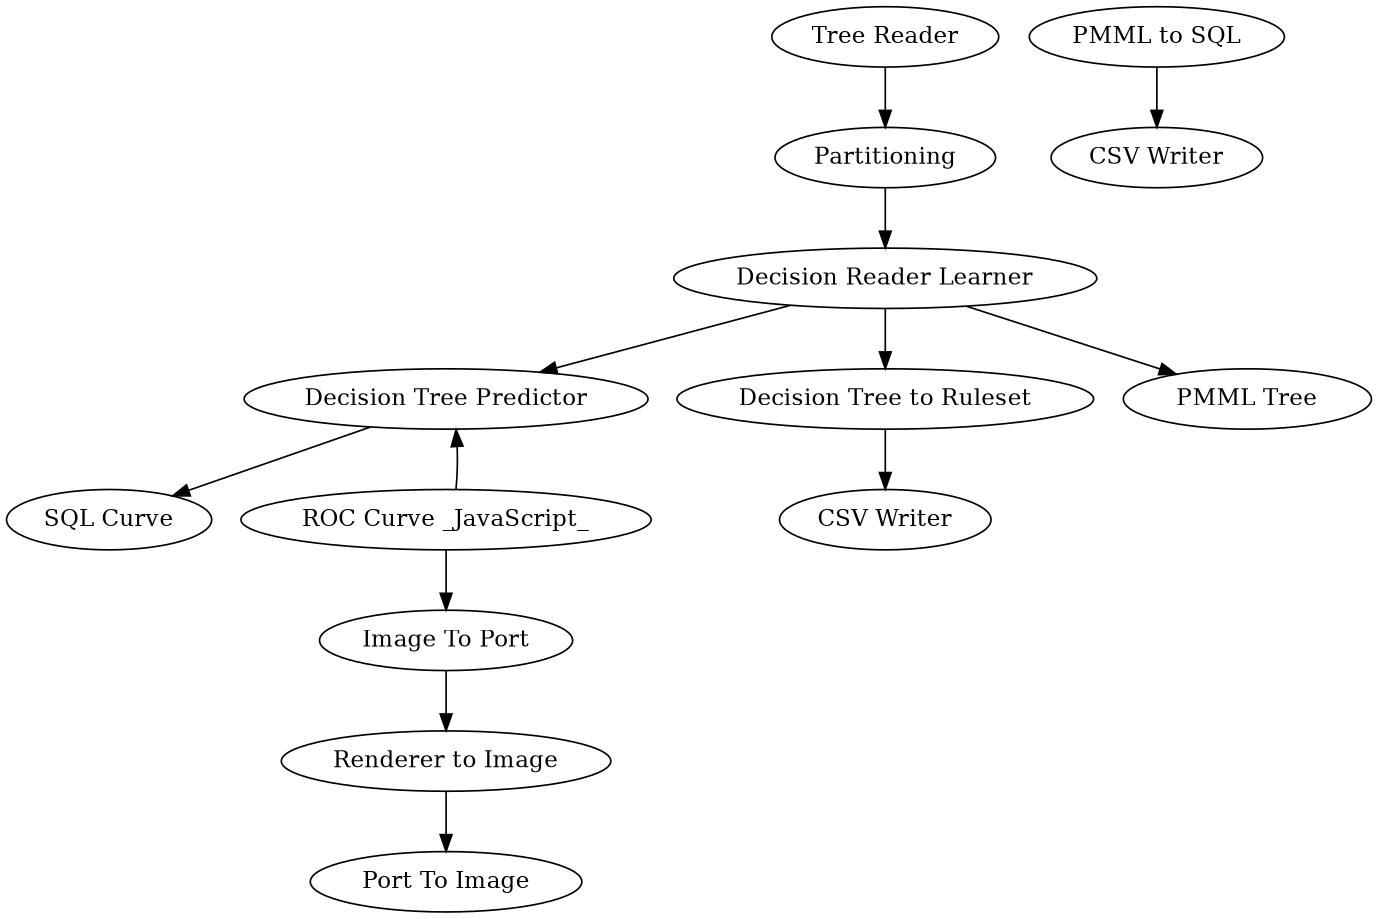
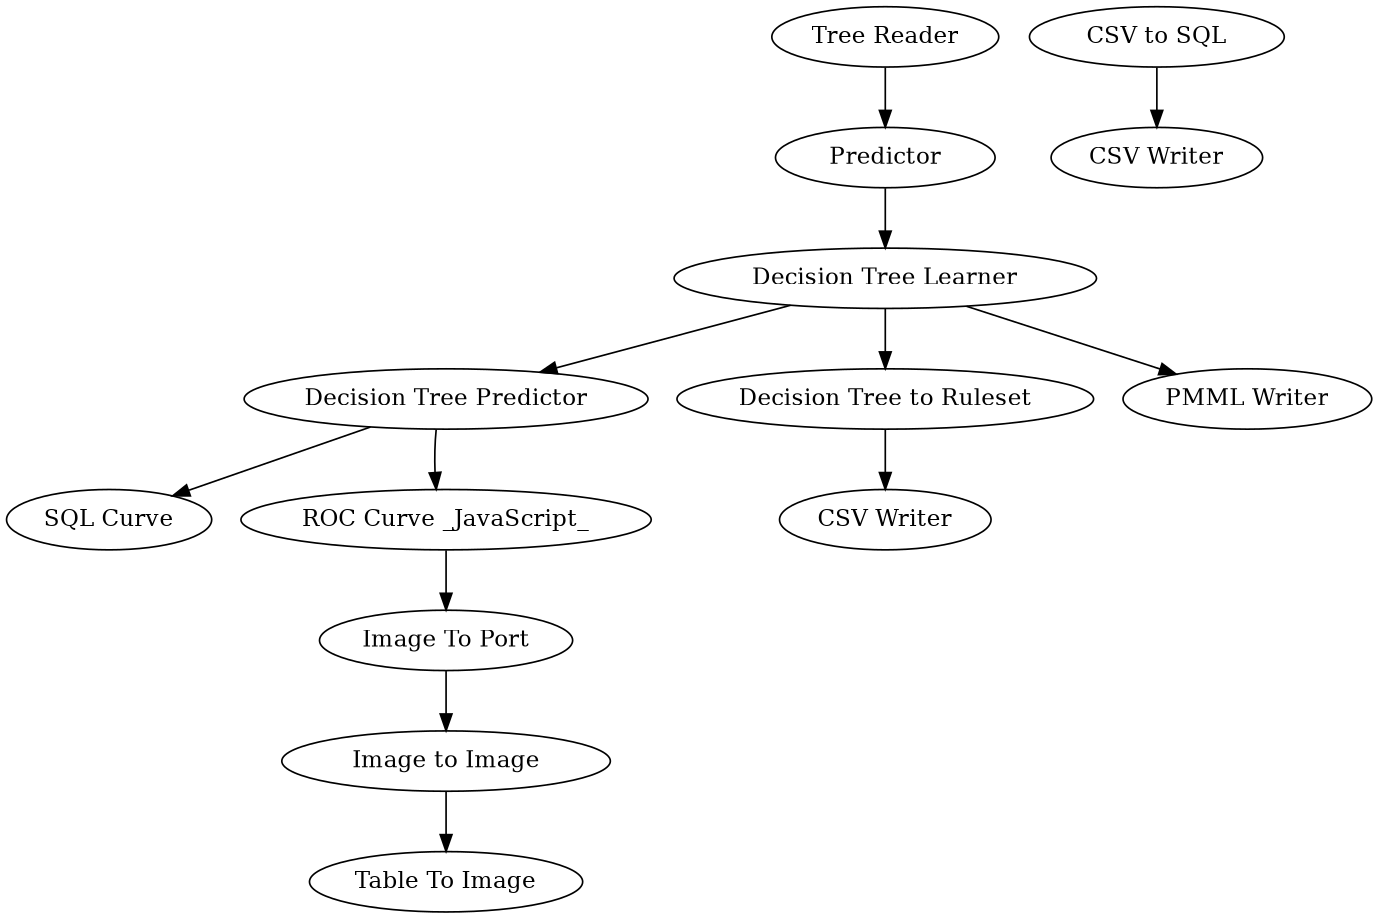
node "PMML to SQL": label "PMML to SQL" -> "CSV to SQL"
node "Partitioning": label "Partitioning" -> "Predictor"
node "Decision Reader Learner": label "Decision Reader Learner" -> "Decision Tree Learner"
node "PMML Tree": label "PMML Tree" -> "PMML Writer"
edge "ROC Curve _JavaScript_" -> "Decision Tree Predictor": reversed
node "Renderer to Image": label "Renderer to Image" -> "Image to Image"
node "Port To Image": label "Port To Image" -> "Table To Image"
